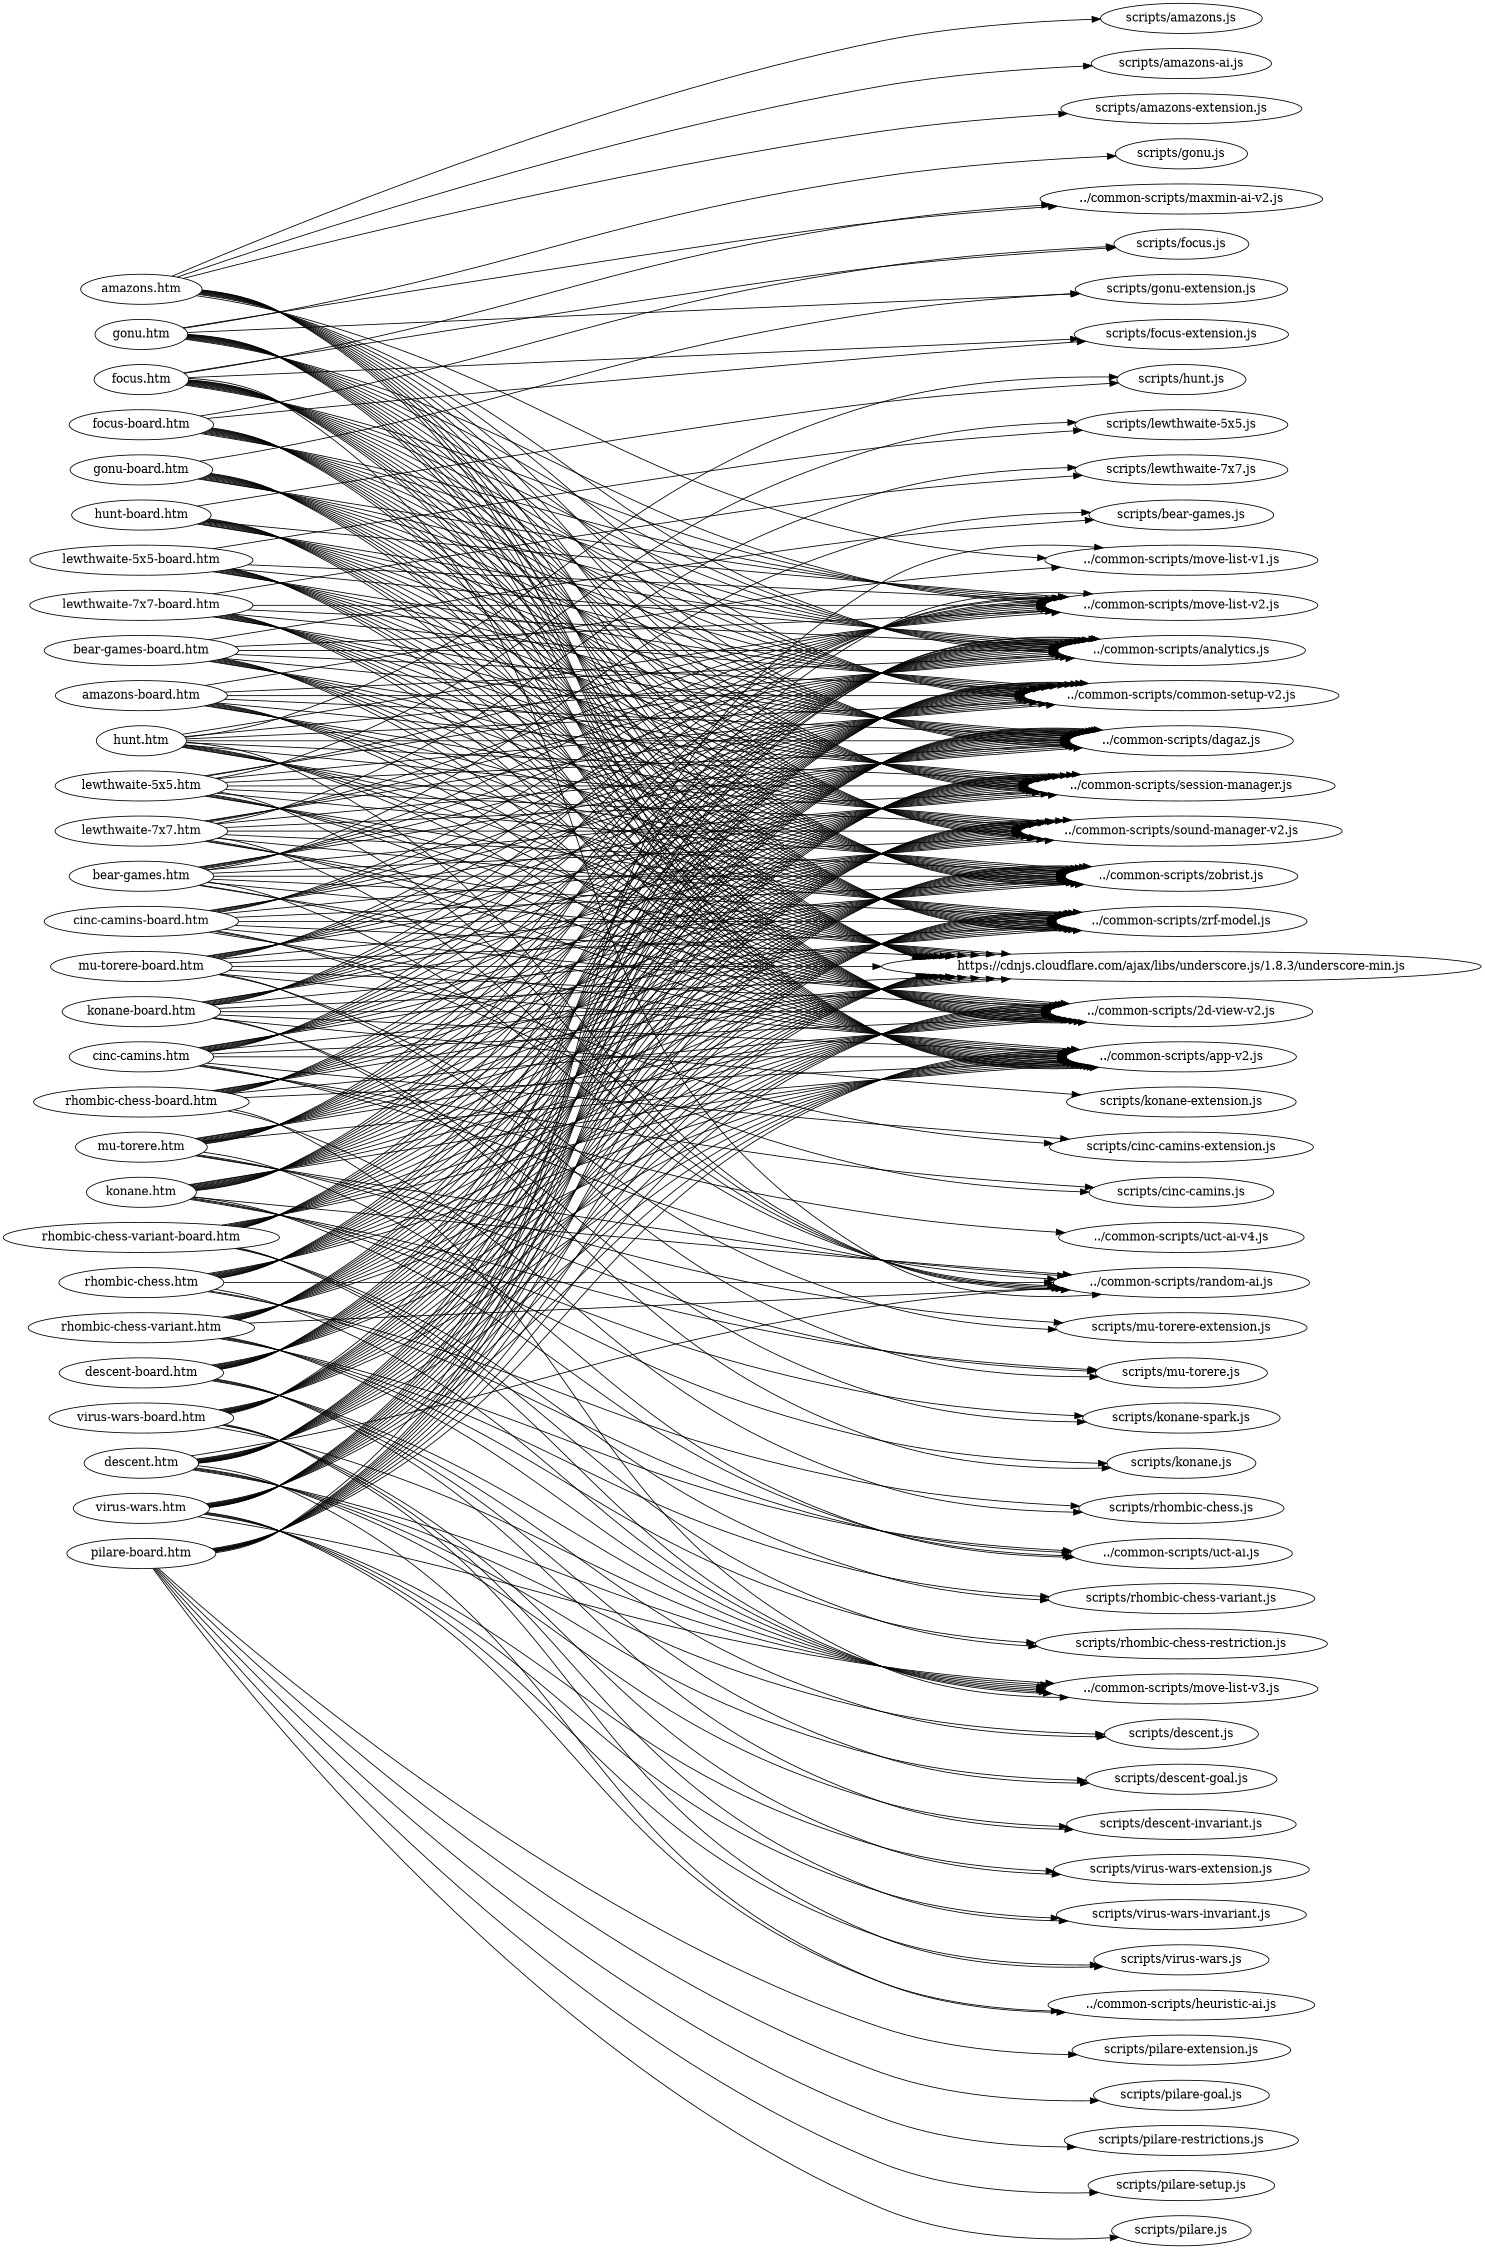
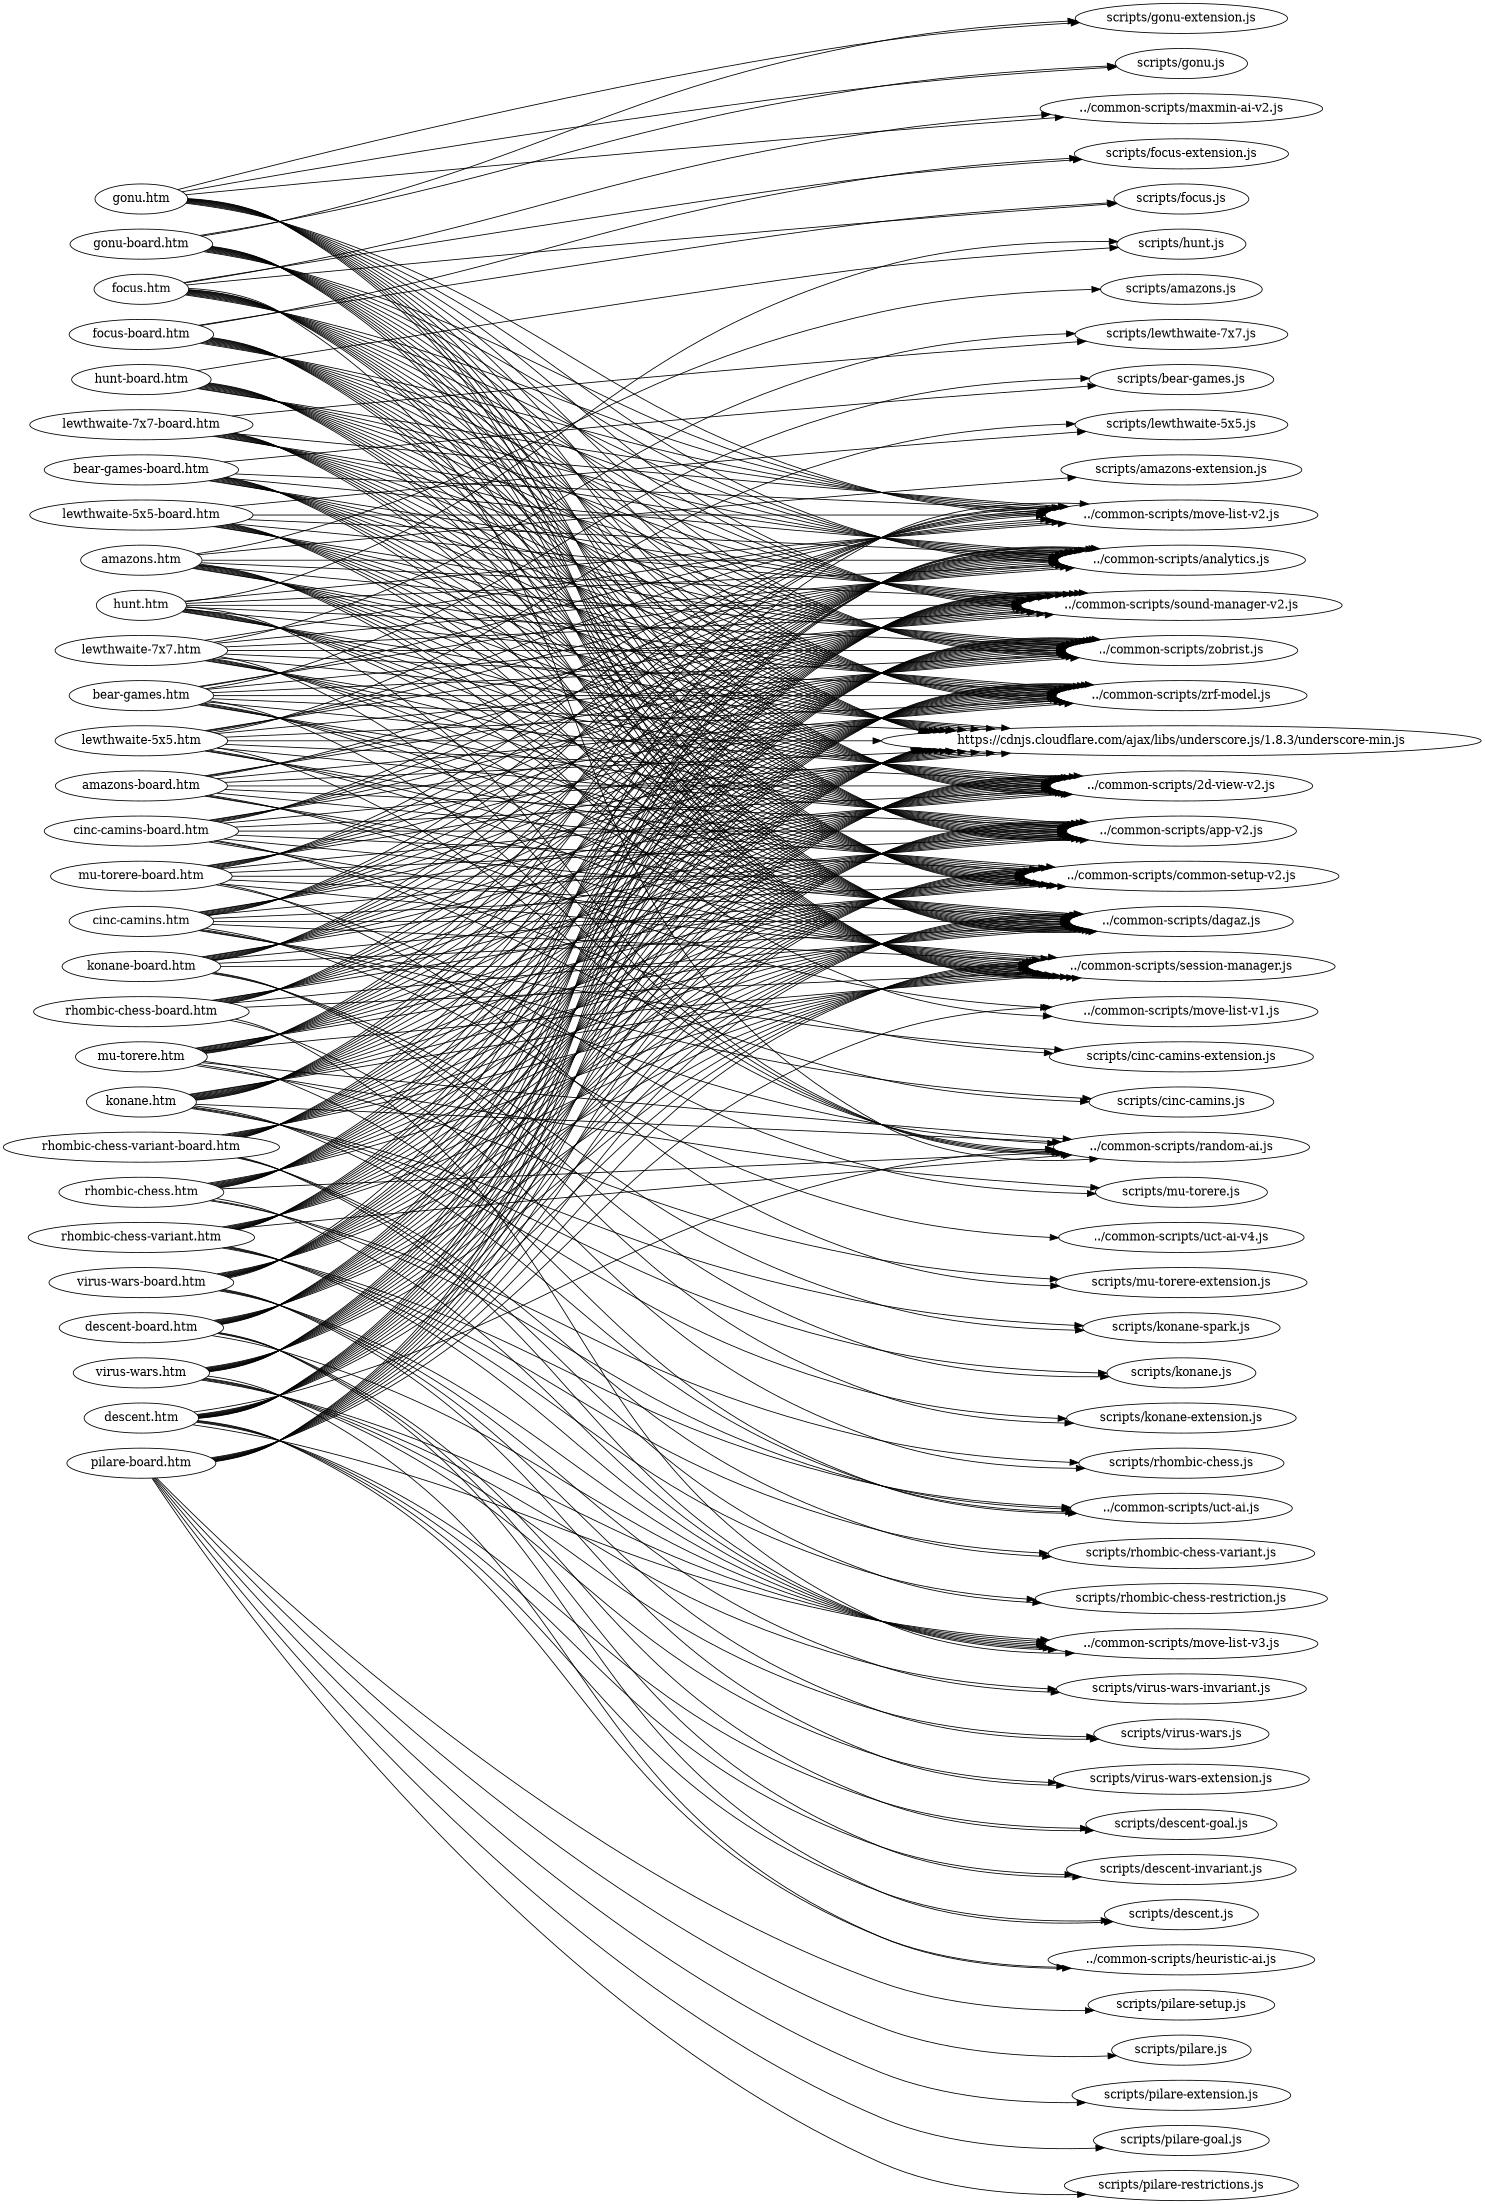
node "scripts/amazons-ai.js": removed
edge "gonu-board.htm" -> "scripts/gonu.js": added
edge "konane.htm" -> "scripts/mu-torere.js": now "konane.htm" -> "scripts/konane-extension.js"
